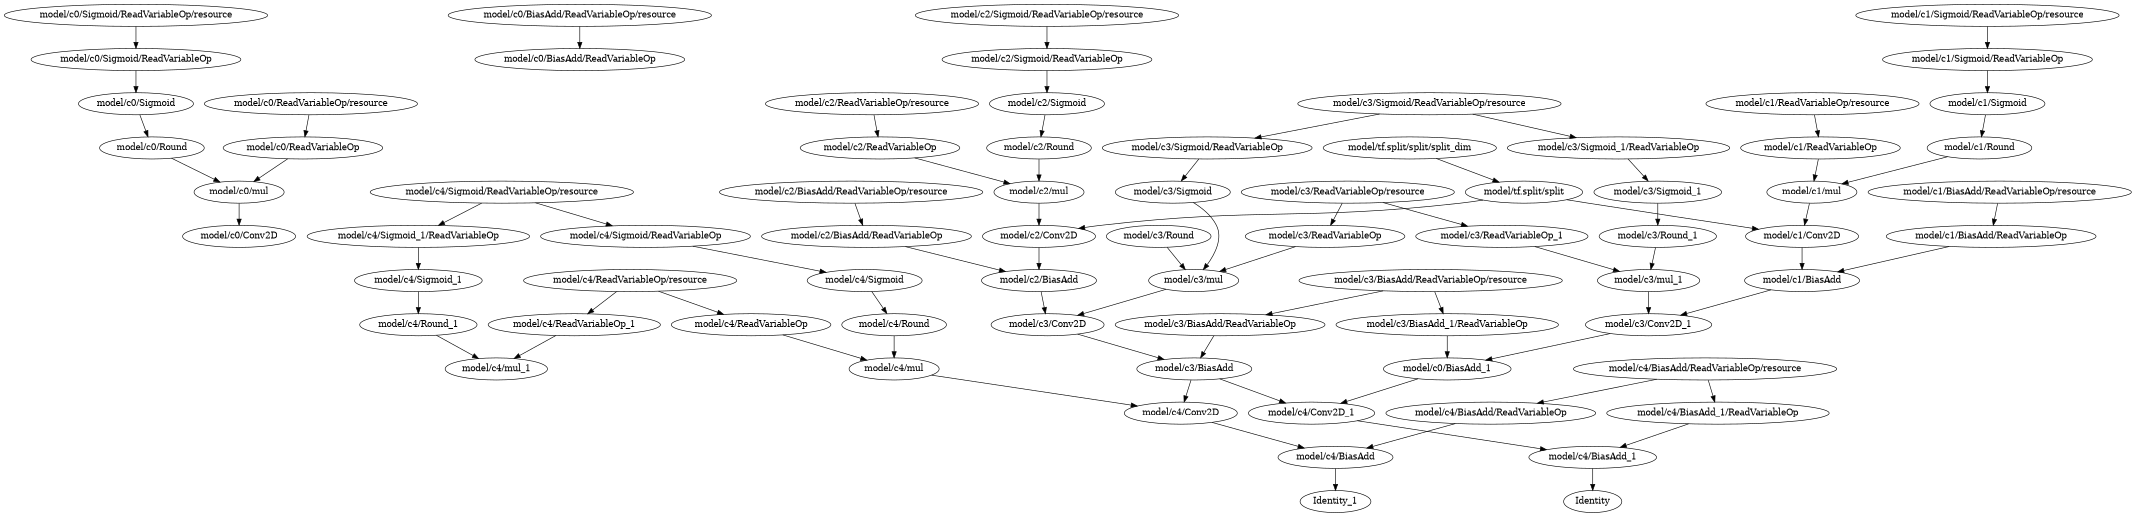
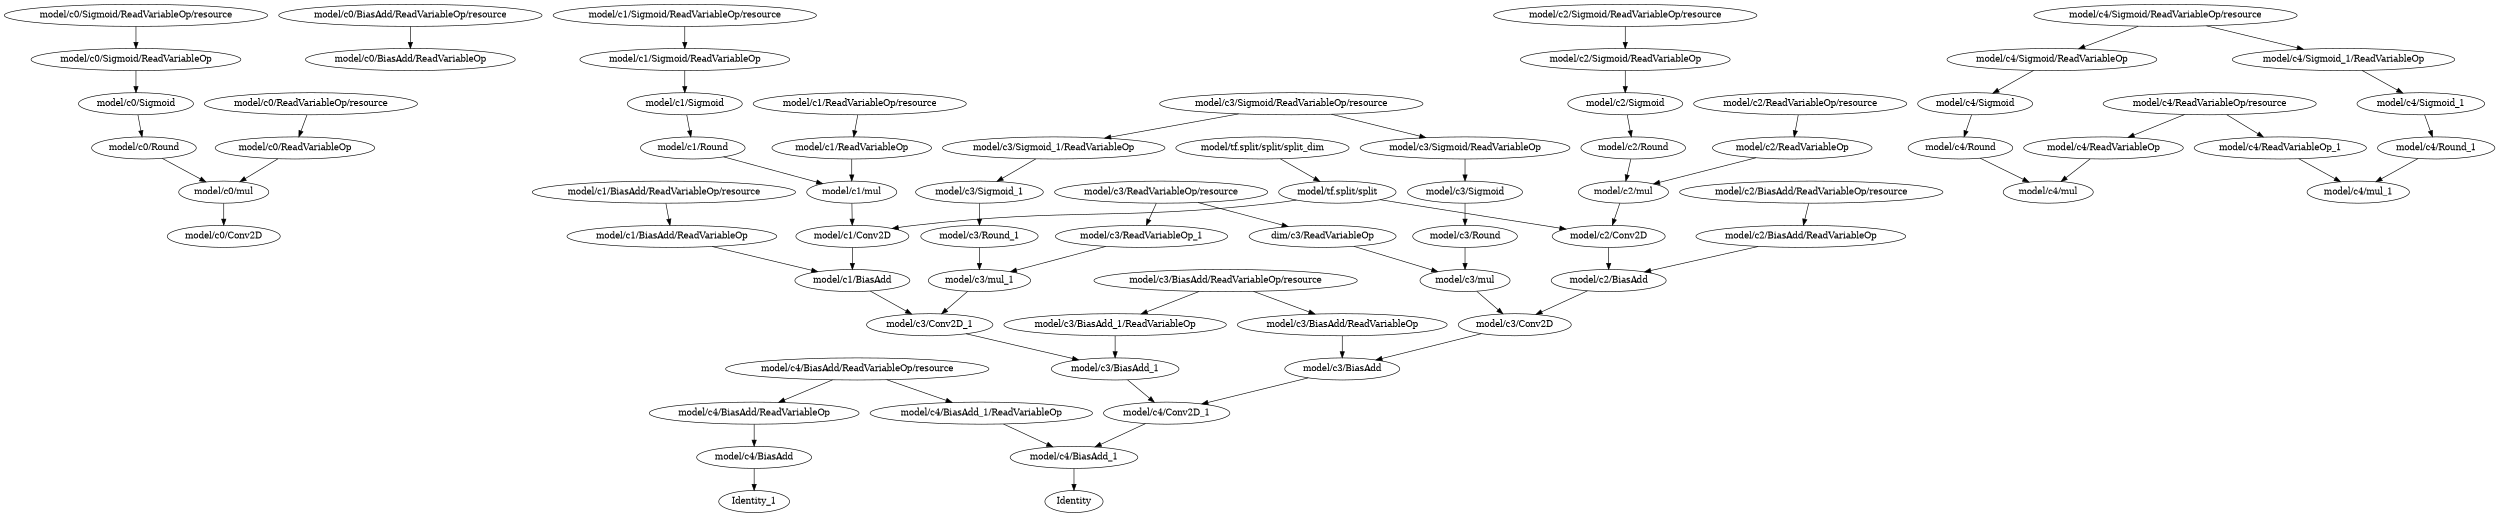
edge "model/c3/Sigmoid" -> "model/c3/mul": now "model/c3/Sigmoid" -> "model/c3/Round"
node "model/c3/ReadVariableOp": label "model/c3/ReadVariableOp" -> "dim/c3/ReadVariableOp"
node "model/c0/BiasAdd_1": label "model/c0/BiasAdd_1" -> "model/c3/BiasAdd_1"
node "model/c4/Conv2D": removed
